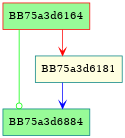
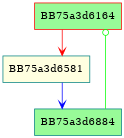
edge "BB75a3d6164" -> "BB75a3d6884": reversed
node "BB75a3d6181": label "BB75a3d6181" -> "BB75a3d6581"
